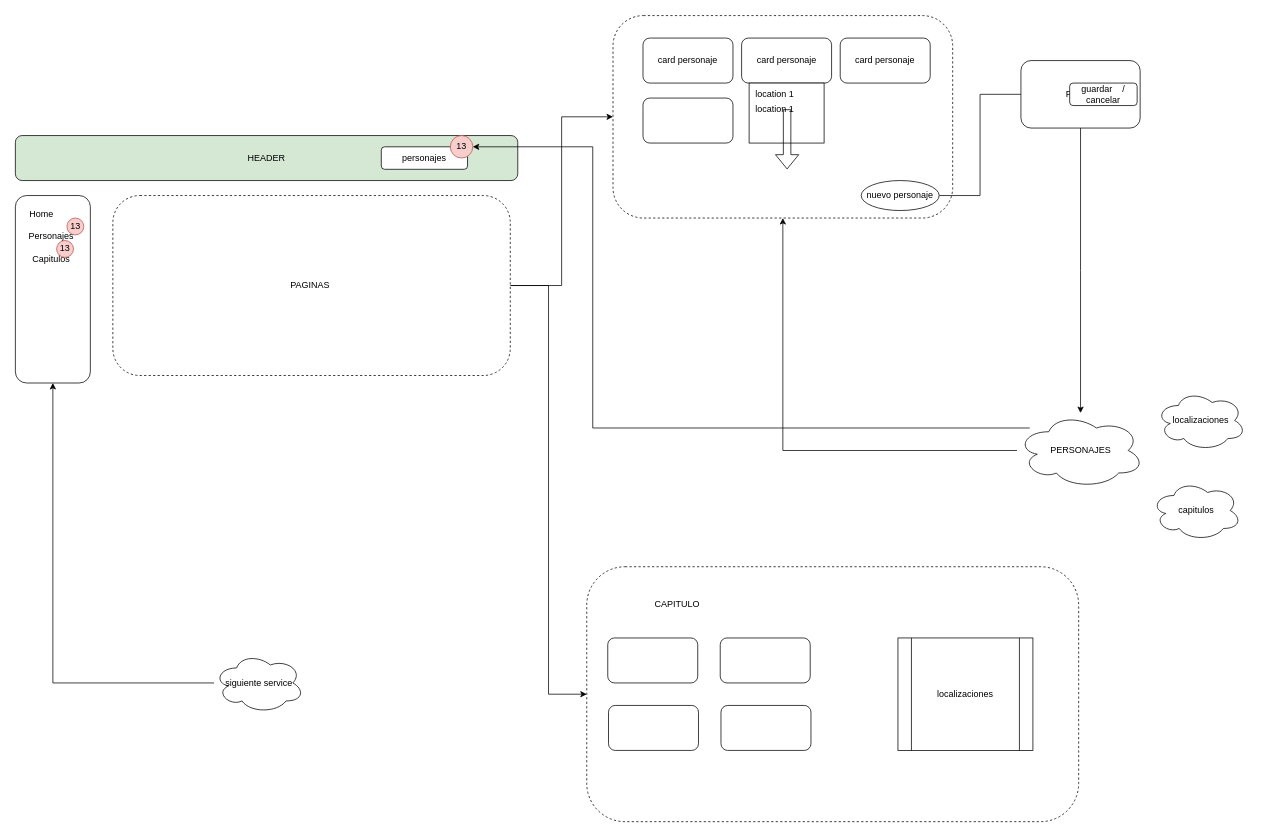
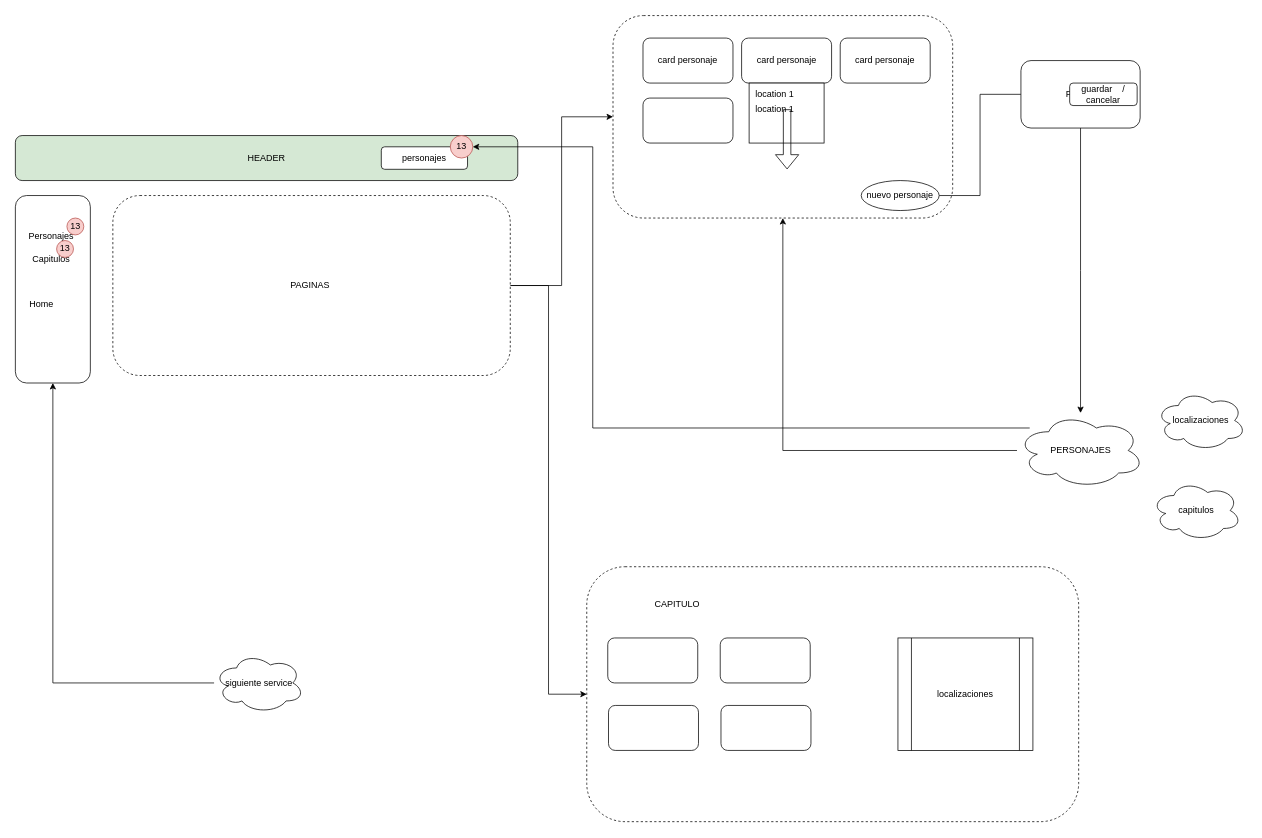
node "Home": moved (42, 214) -> (42, 304)
